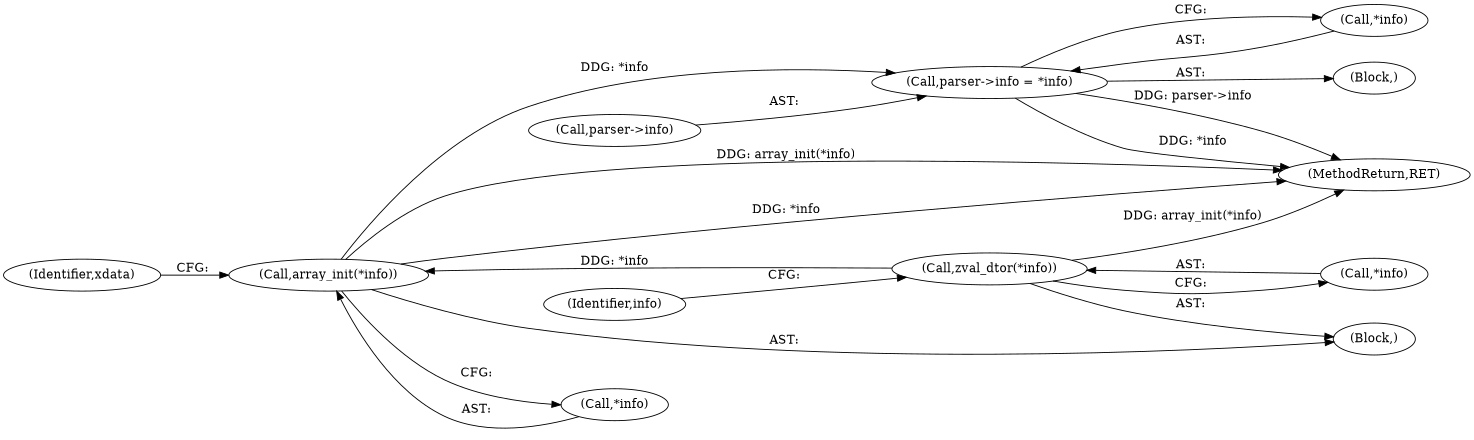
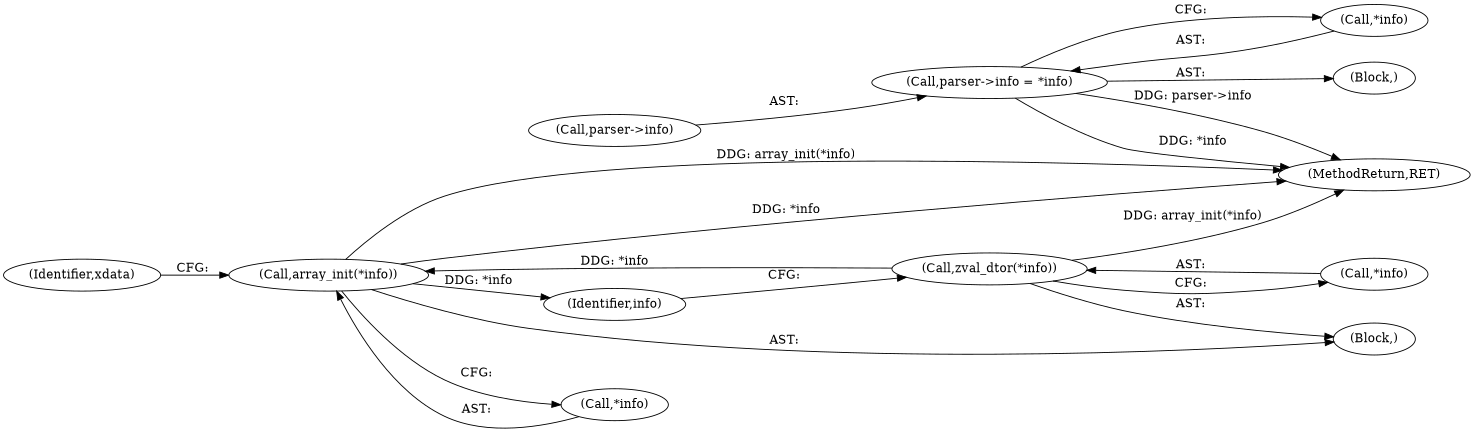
edge "(Call,array_init(*info))" -> "(Call,parser->info = *info)": now "(Call,array_init(*info))" -> "(Identifier,info)"
